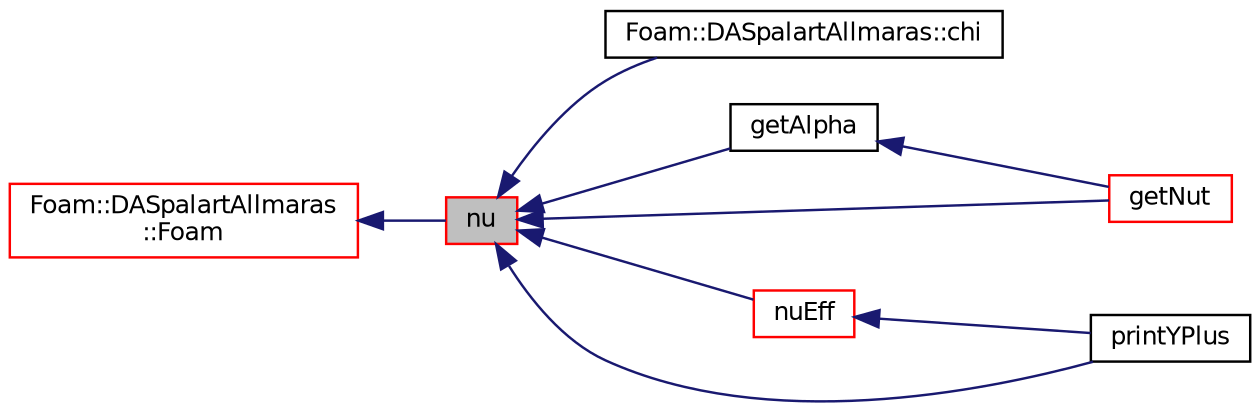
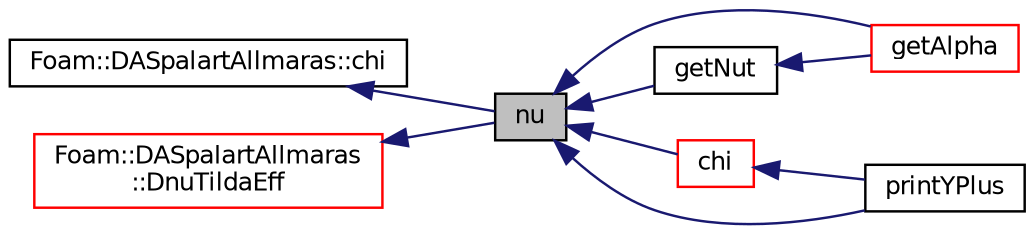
edge "Foam::DASpalartAllmaras::chi" -> "nu": reversed
node "getAlpha": color black -> red
edge "getNut" -> "getAlpha": reversed
node "getNut": color red -> black
node "Foam::DASpalartAllmaras ::Foam": label "Foam::DASpalartAllmaras ::Foam" -> "Foam::DASpalartAllmaras ::DnuTildaEff"
node "nu": color red -> black
node "nuEff": label "nuEff" -> "chi"
